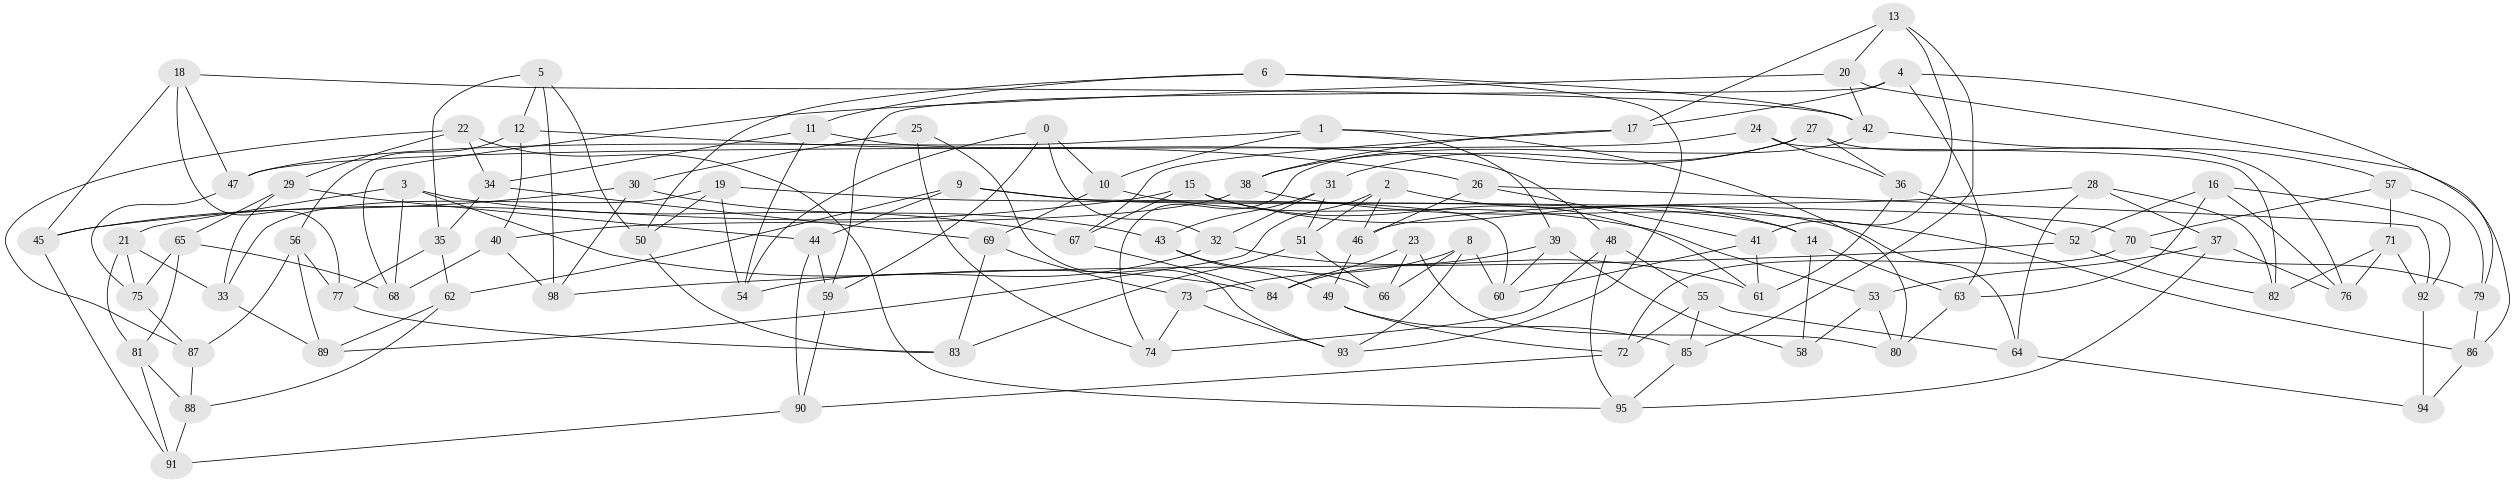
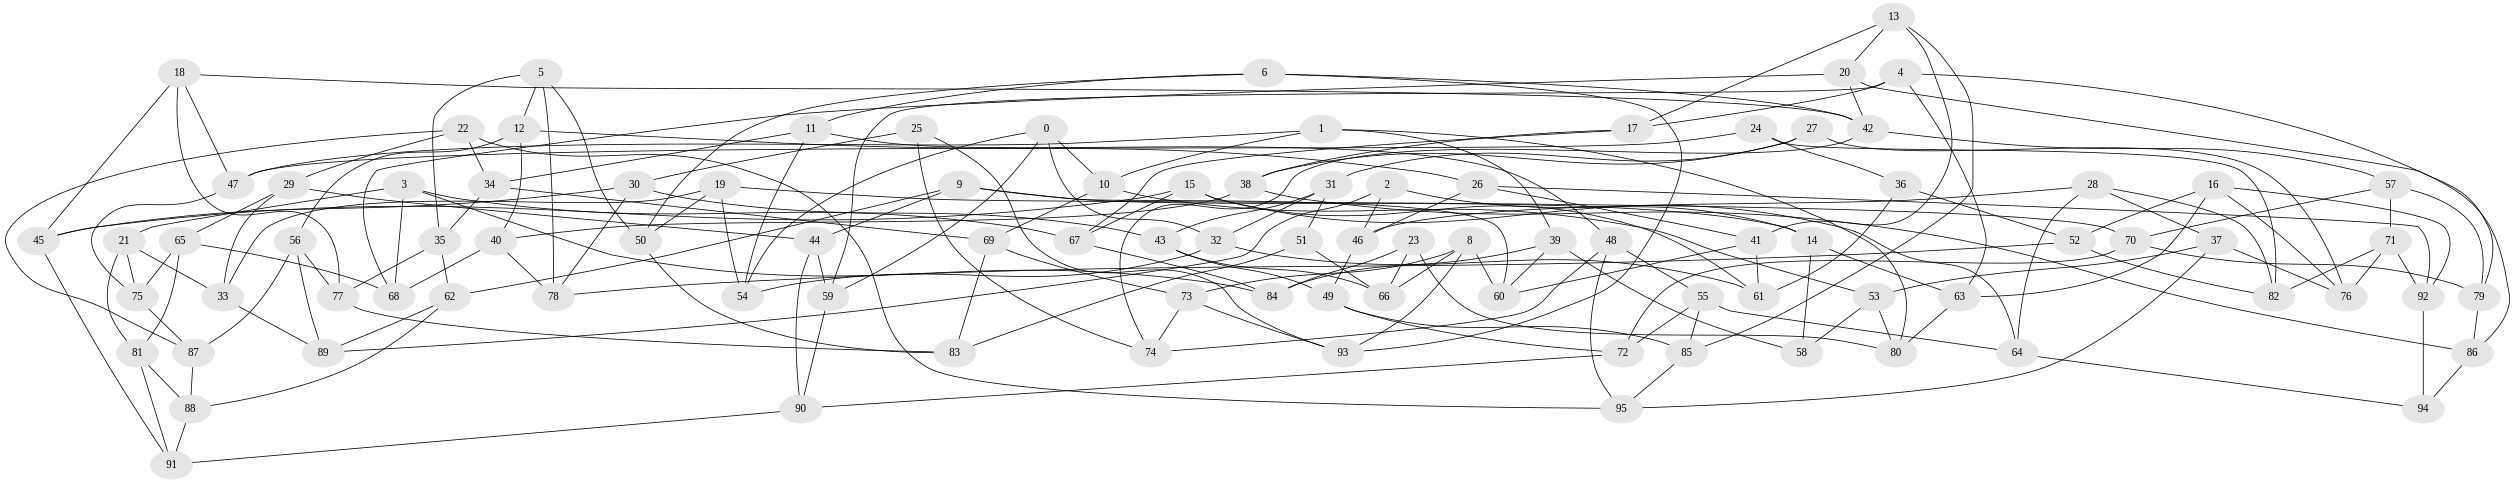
edge "27" -- "36": removed
edge "2" -- "51": removed
node "98": label "98" -> "78"
